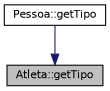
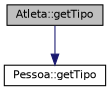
edge "Pessoa::getTipo" -> "Atleta::getTipo": reversed
